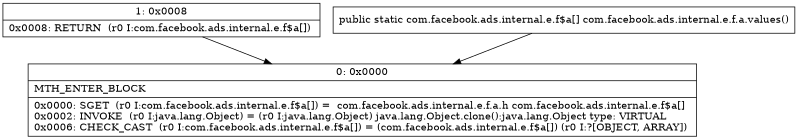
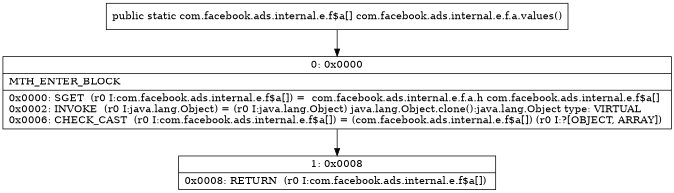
edge "1: 0x0008" -> "0: 0x0000": reversed
